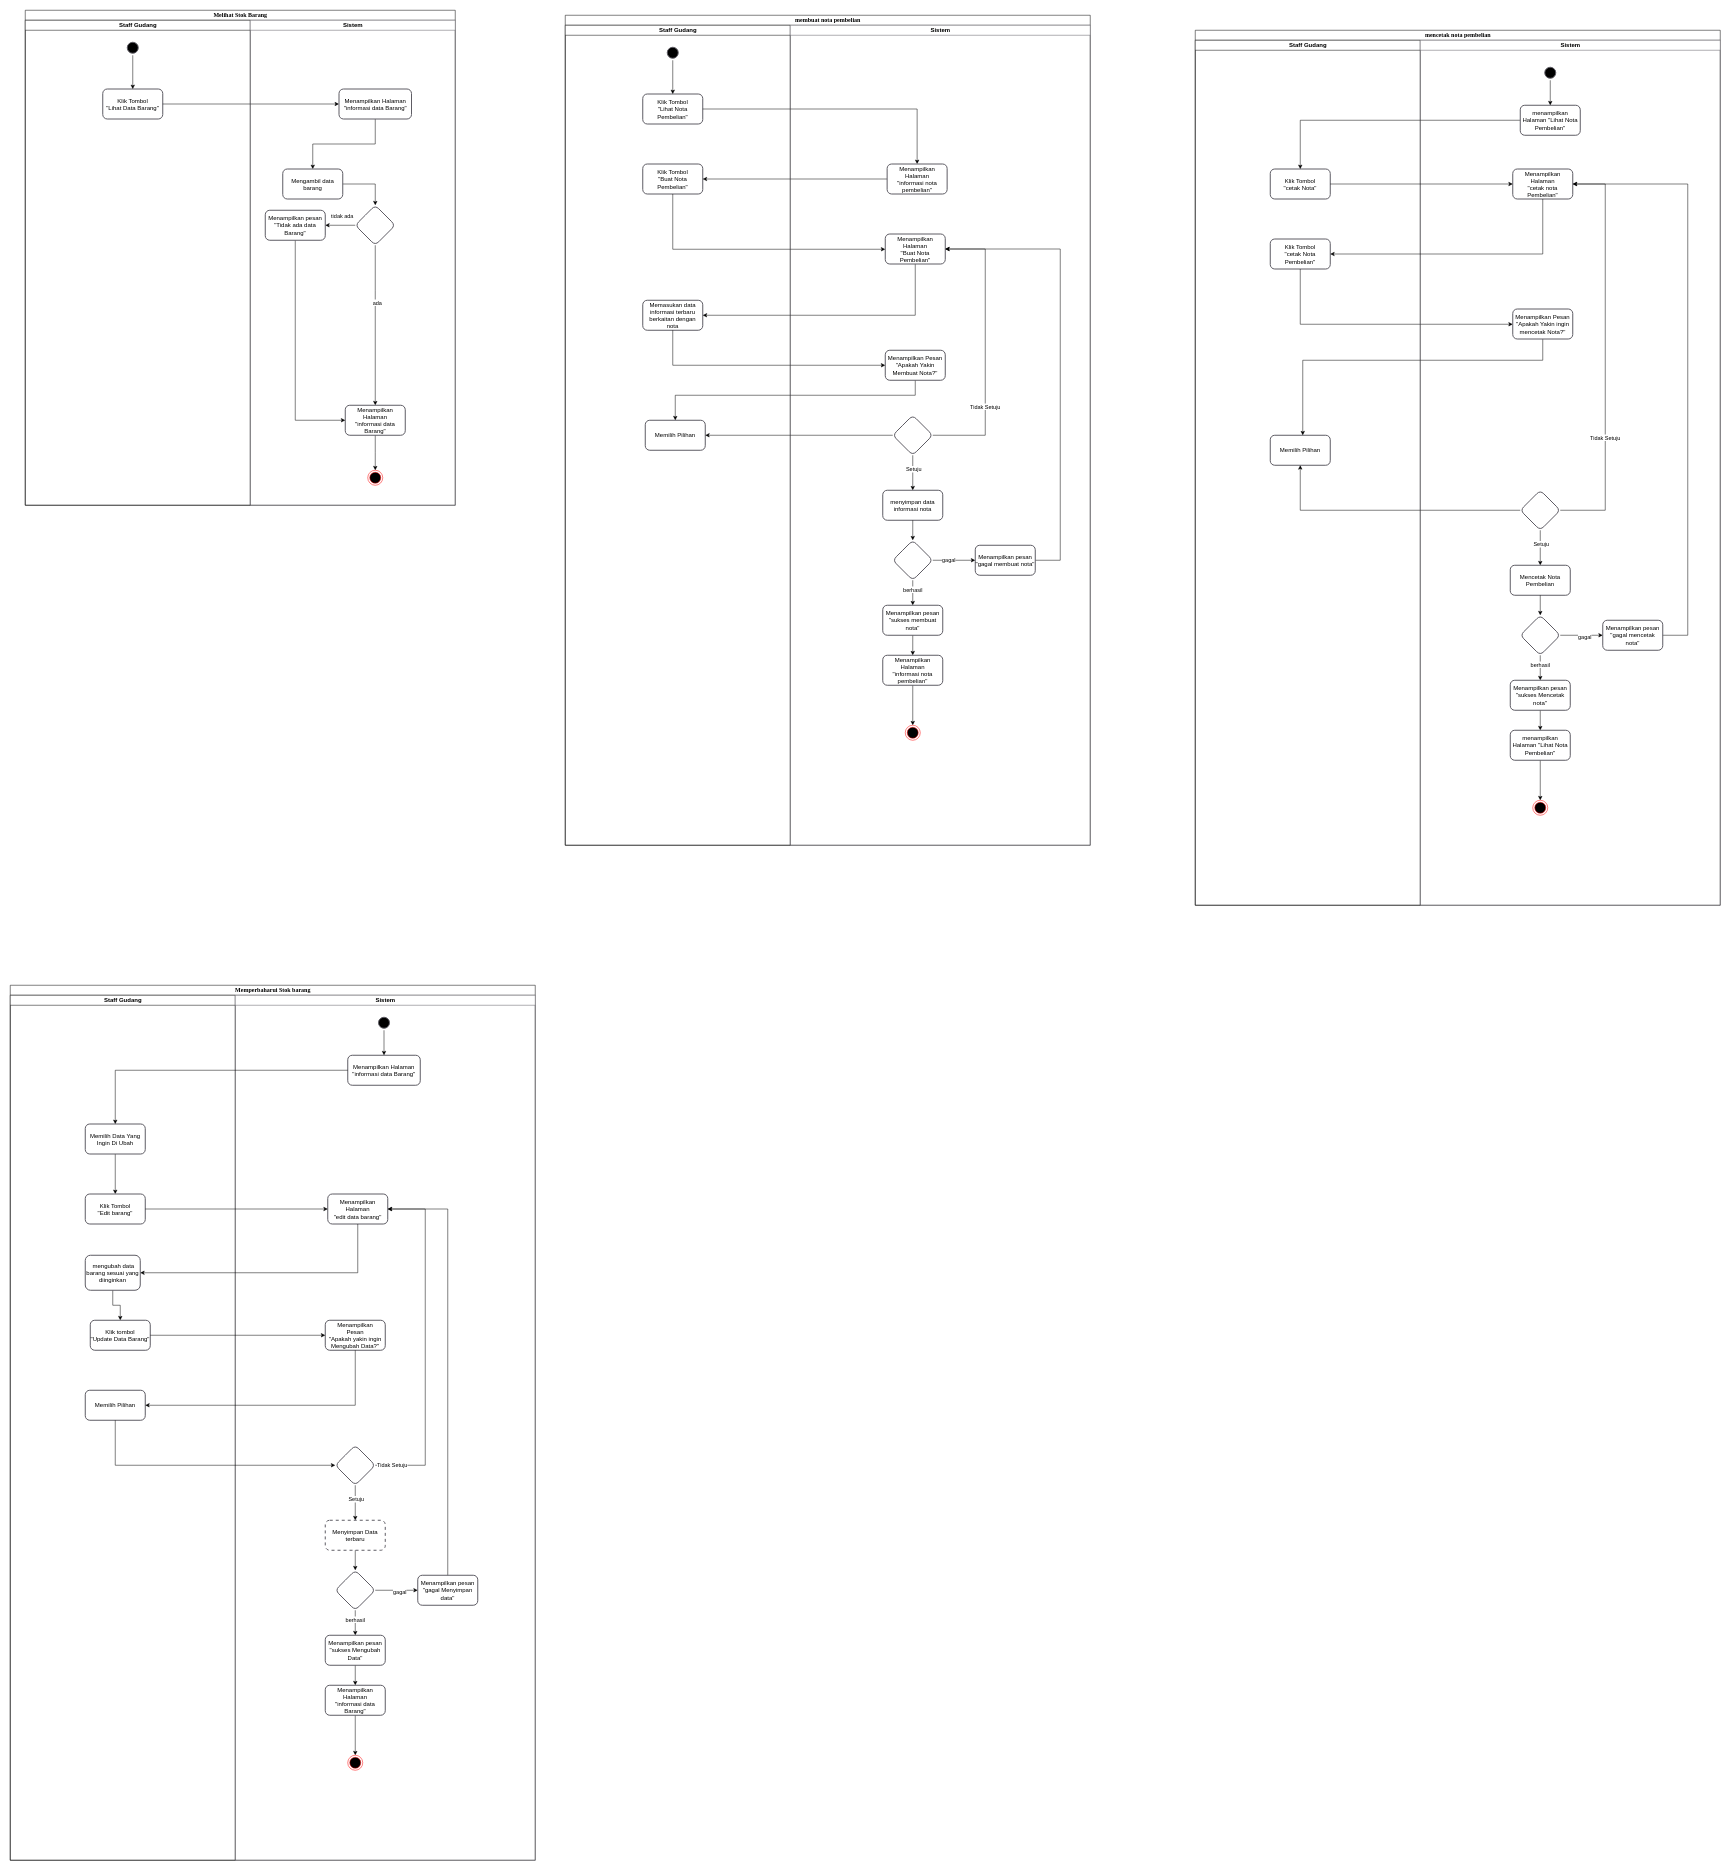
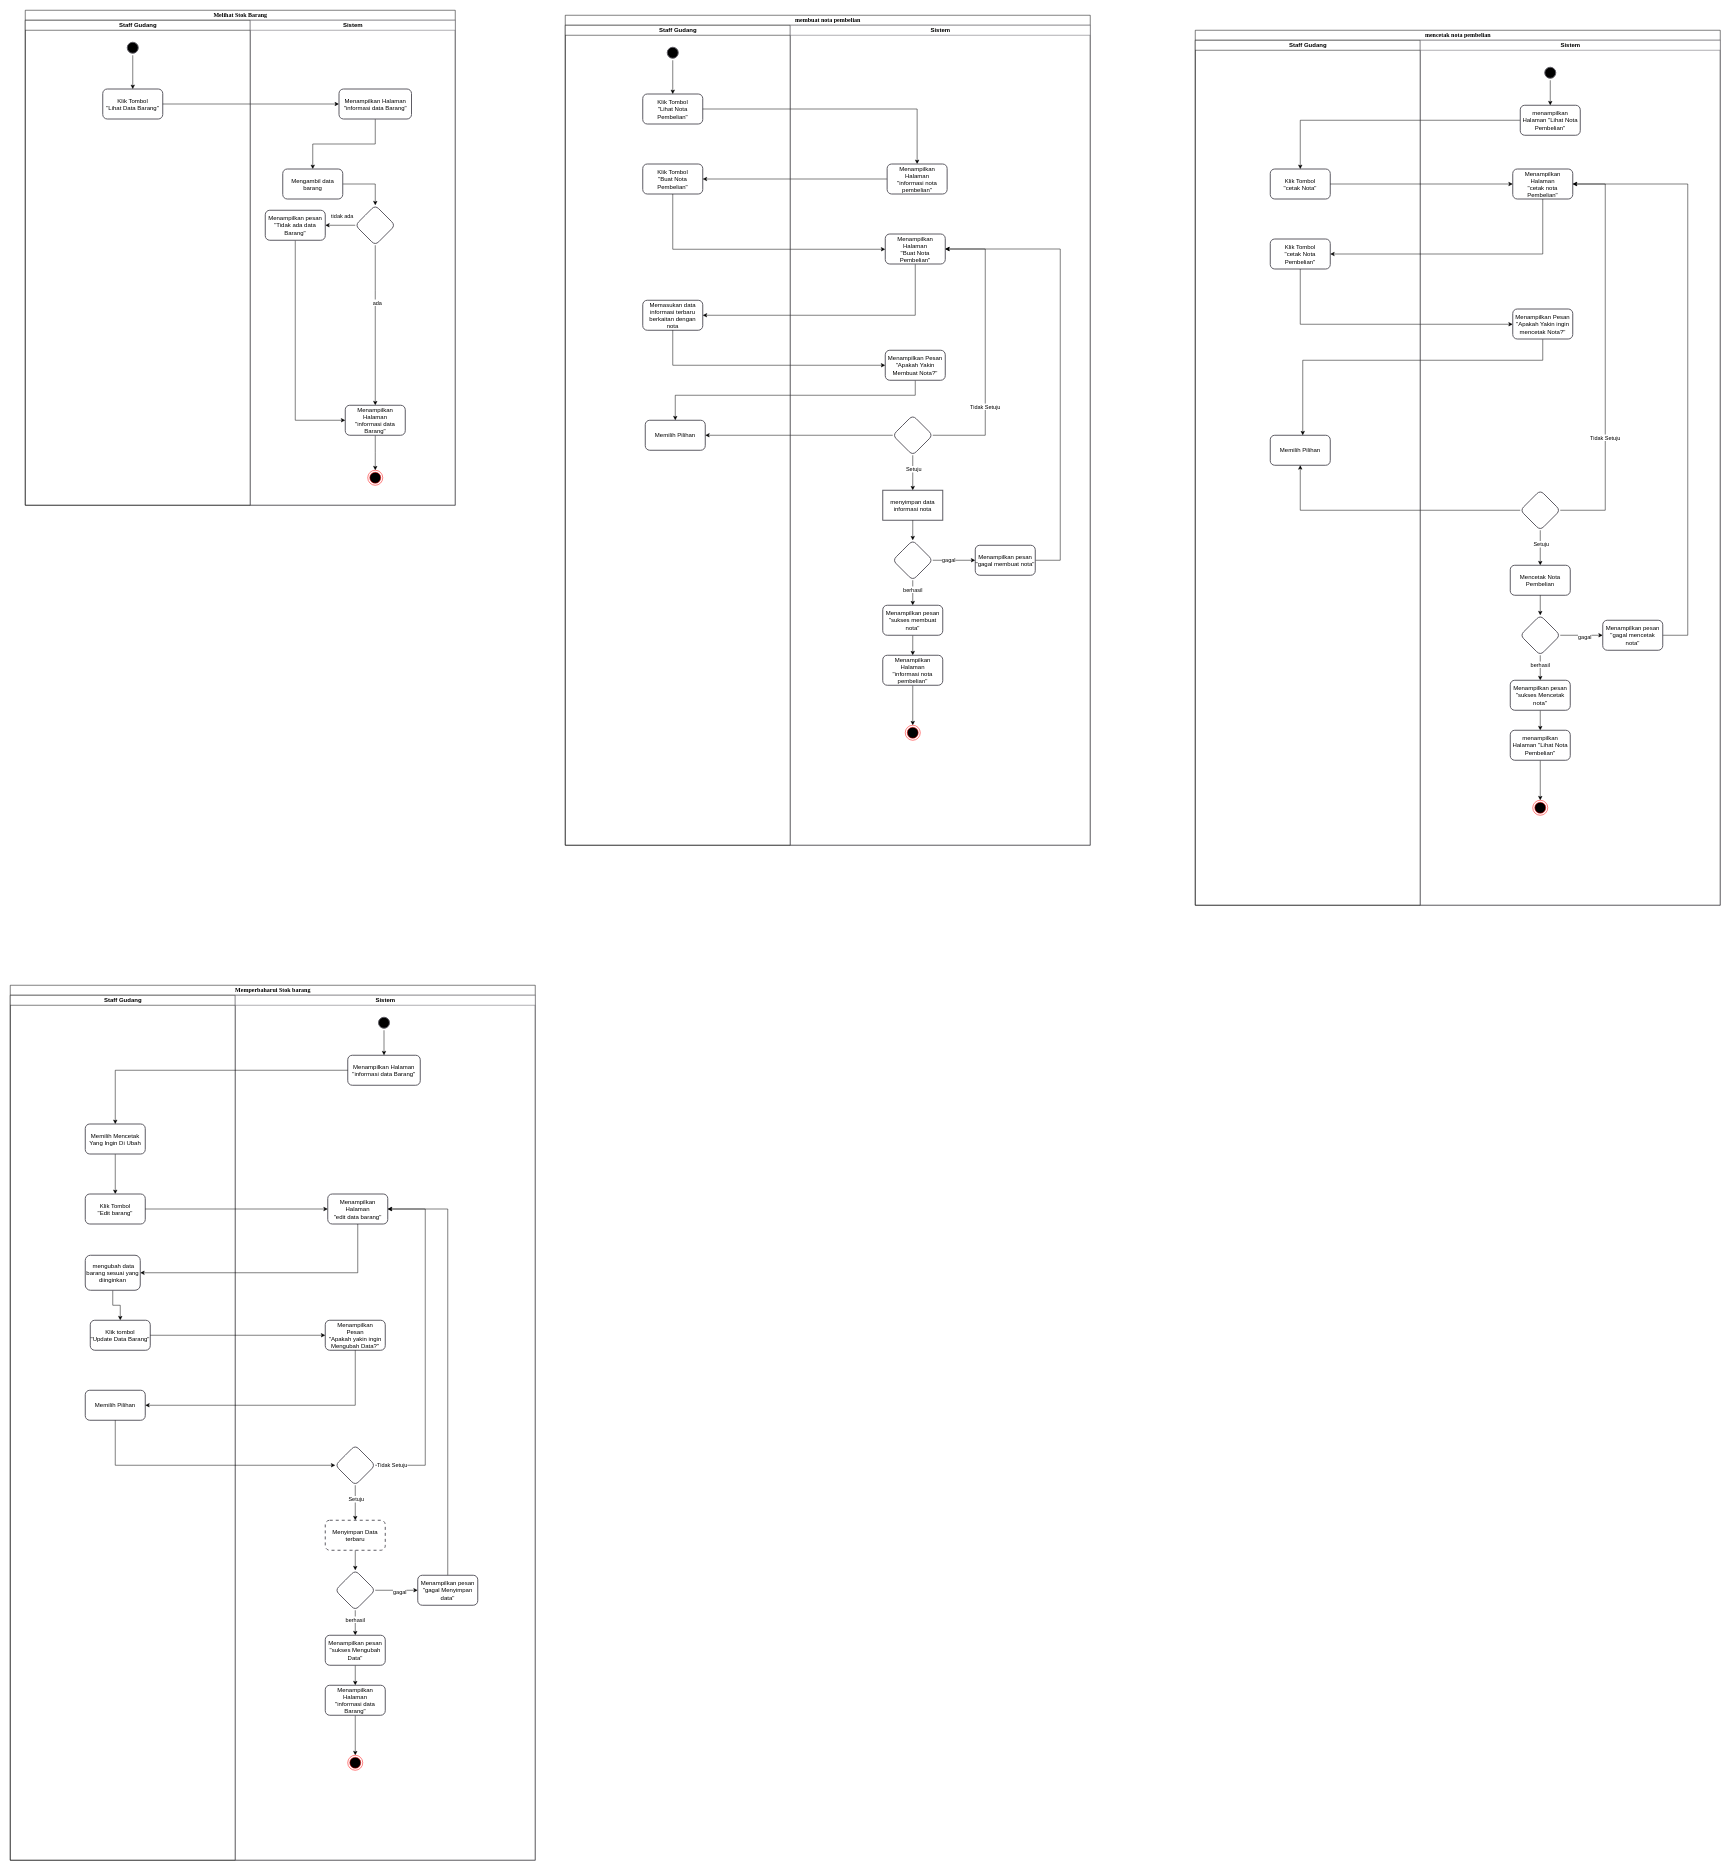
node "menyimpan data informasi nota": shape rounded rectangle -> rectangle
node "Memilih Data Yang Ingin Di Ubah": label "Memilih Data Yang Ingin Di Ubah" -> "Memilih Mencetak Yang Ingin Di Ubah"
